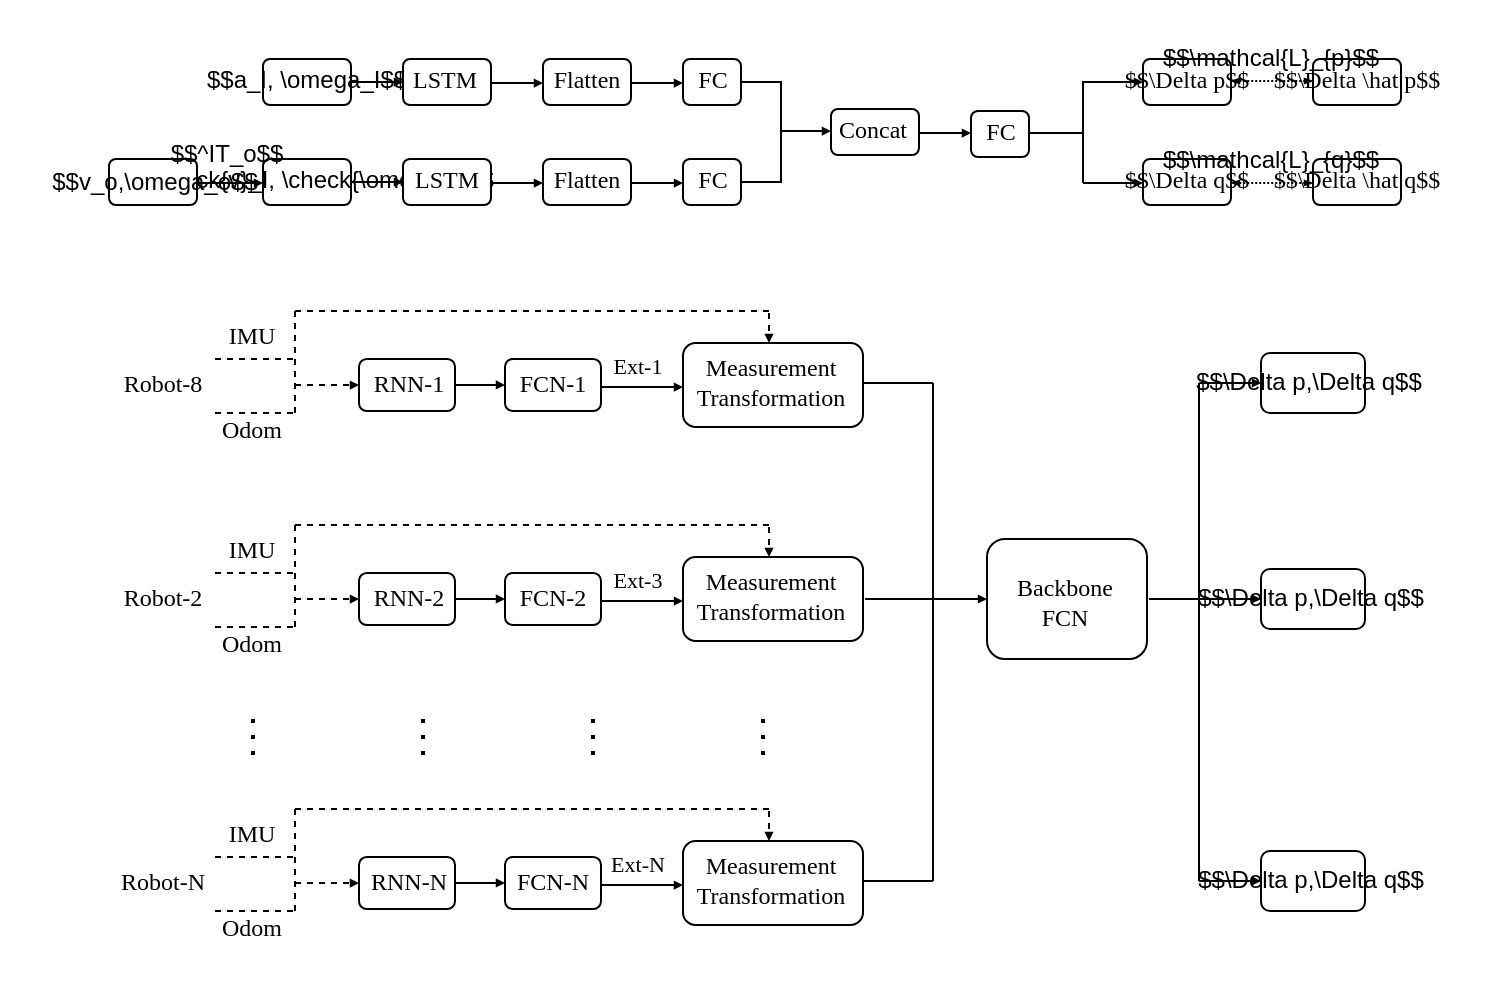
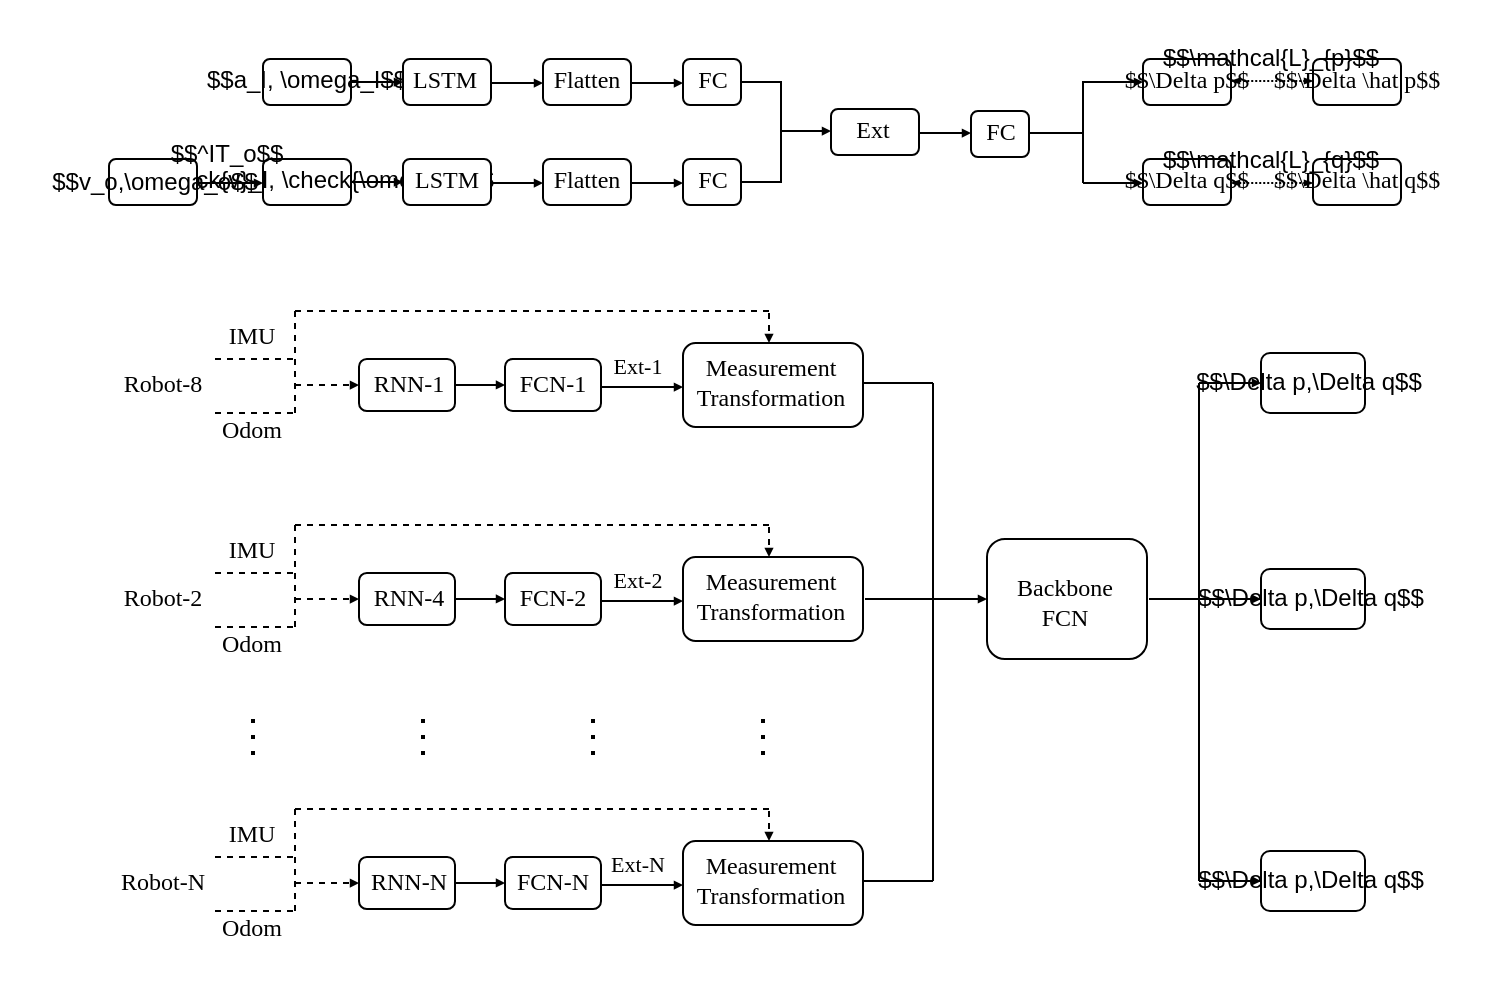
node "Concat": label "Concat" -> "Ext"
node "Ext-3": label "Ext-3" -> "Ext-2"
node "RNN-2": label "RNN-2" -> "RNN-4"
